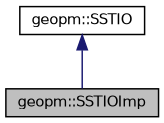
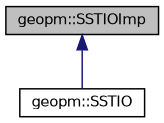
edge "geopm::SSTIOImp" -> "geopm::SSTIO": reversed
